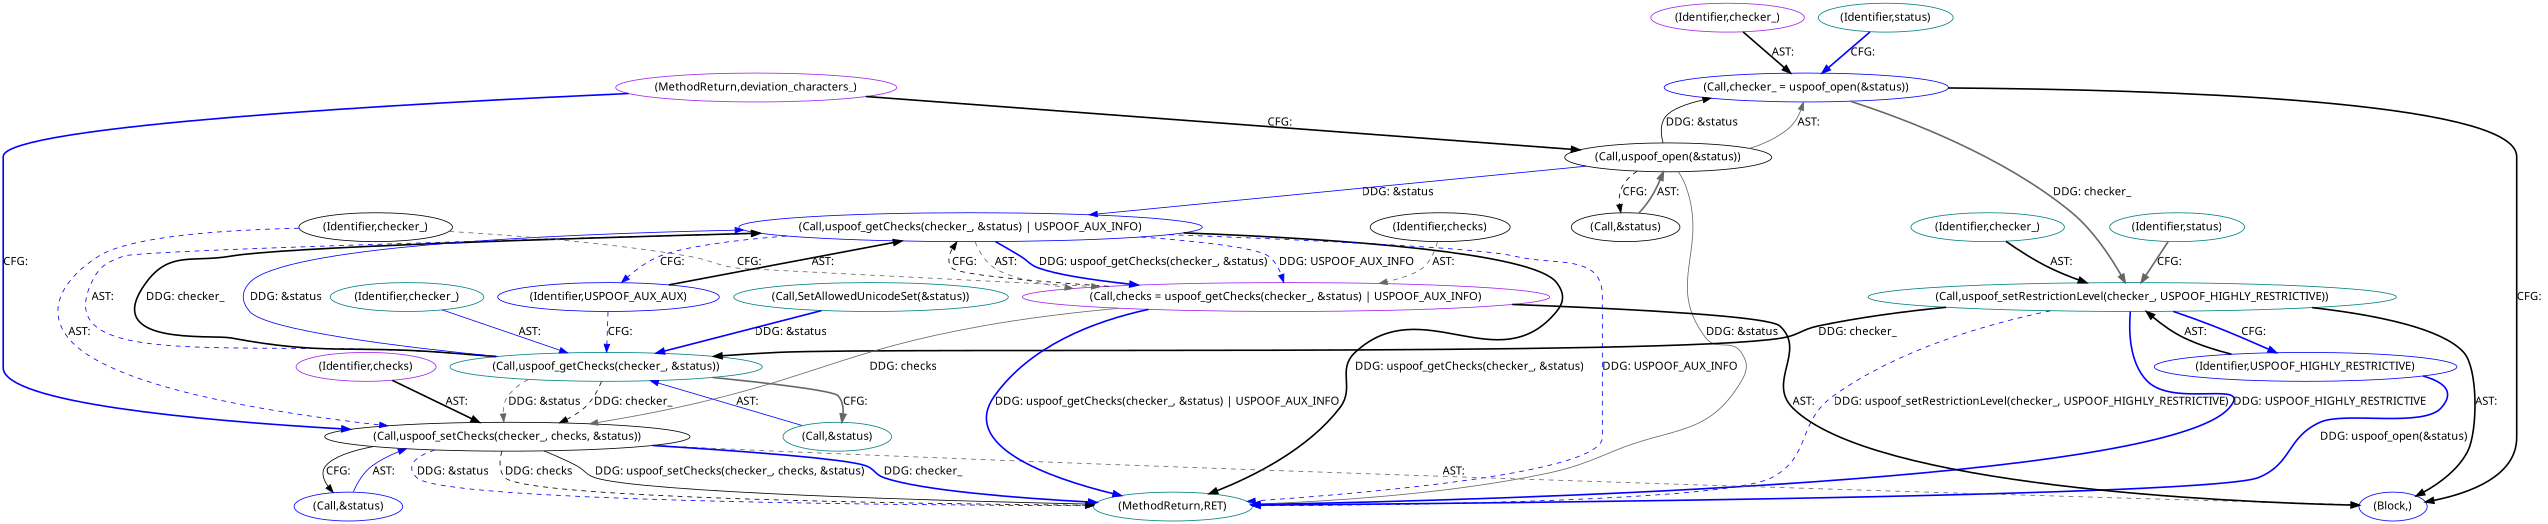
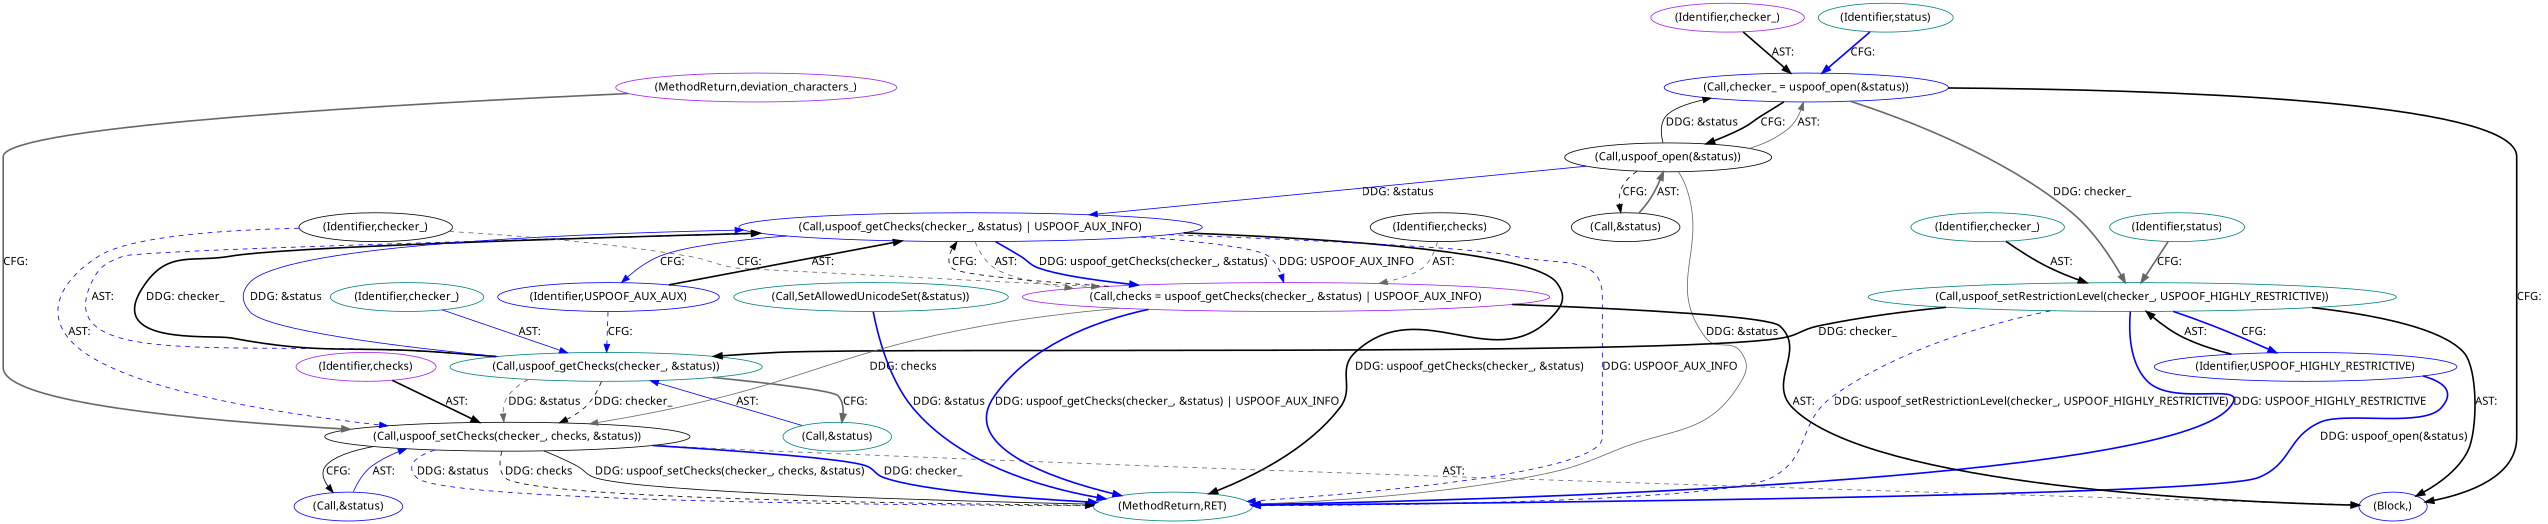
edge "(MethodReturn,deviation_characters_)" -> "(Call,uspoof_open(&status))": now "(Call,checker_ = uspoof_open(&status))" -> "(Call,uspoof_open(&status))"
edge "(MethodReturn,deviation_characters_)" -> "(Call,uspoof_setChecks(checker_, checks, &status))": color blue -> gray40
edge "(Call,uspoof_getChecks(checker_, &status) | USPOOF_AUX_INFO)" -> "(Identifier,USPOOF_AUX_AUX)": style dashed -> solid
edge "(Call,SetAllowedUnicodeSet(&status))" -> "(Call,uspoof_getChecks(checker_, &status))": now "(Call,SetAllowedUnicodeSet(&status))" -> "(MethodReturn,RET)"
